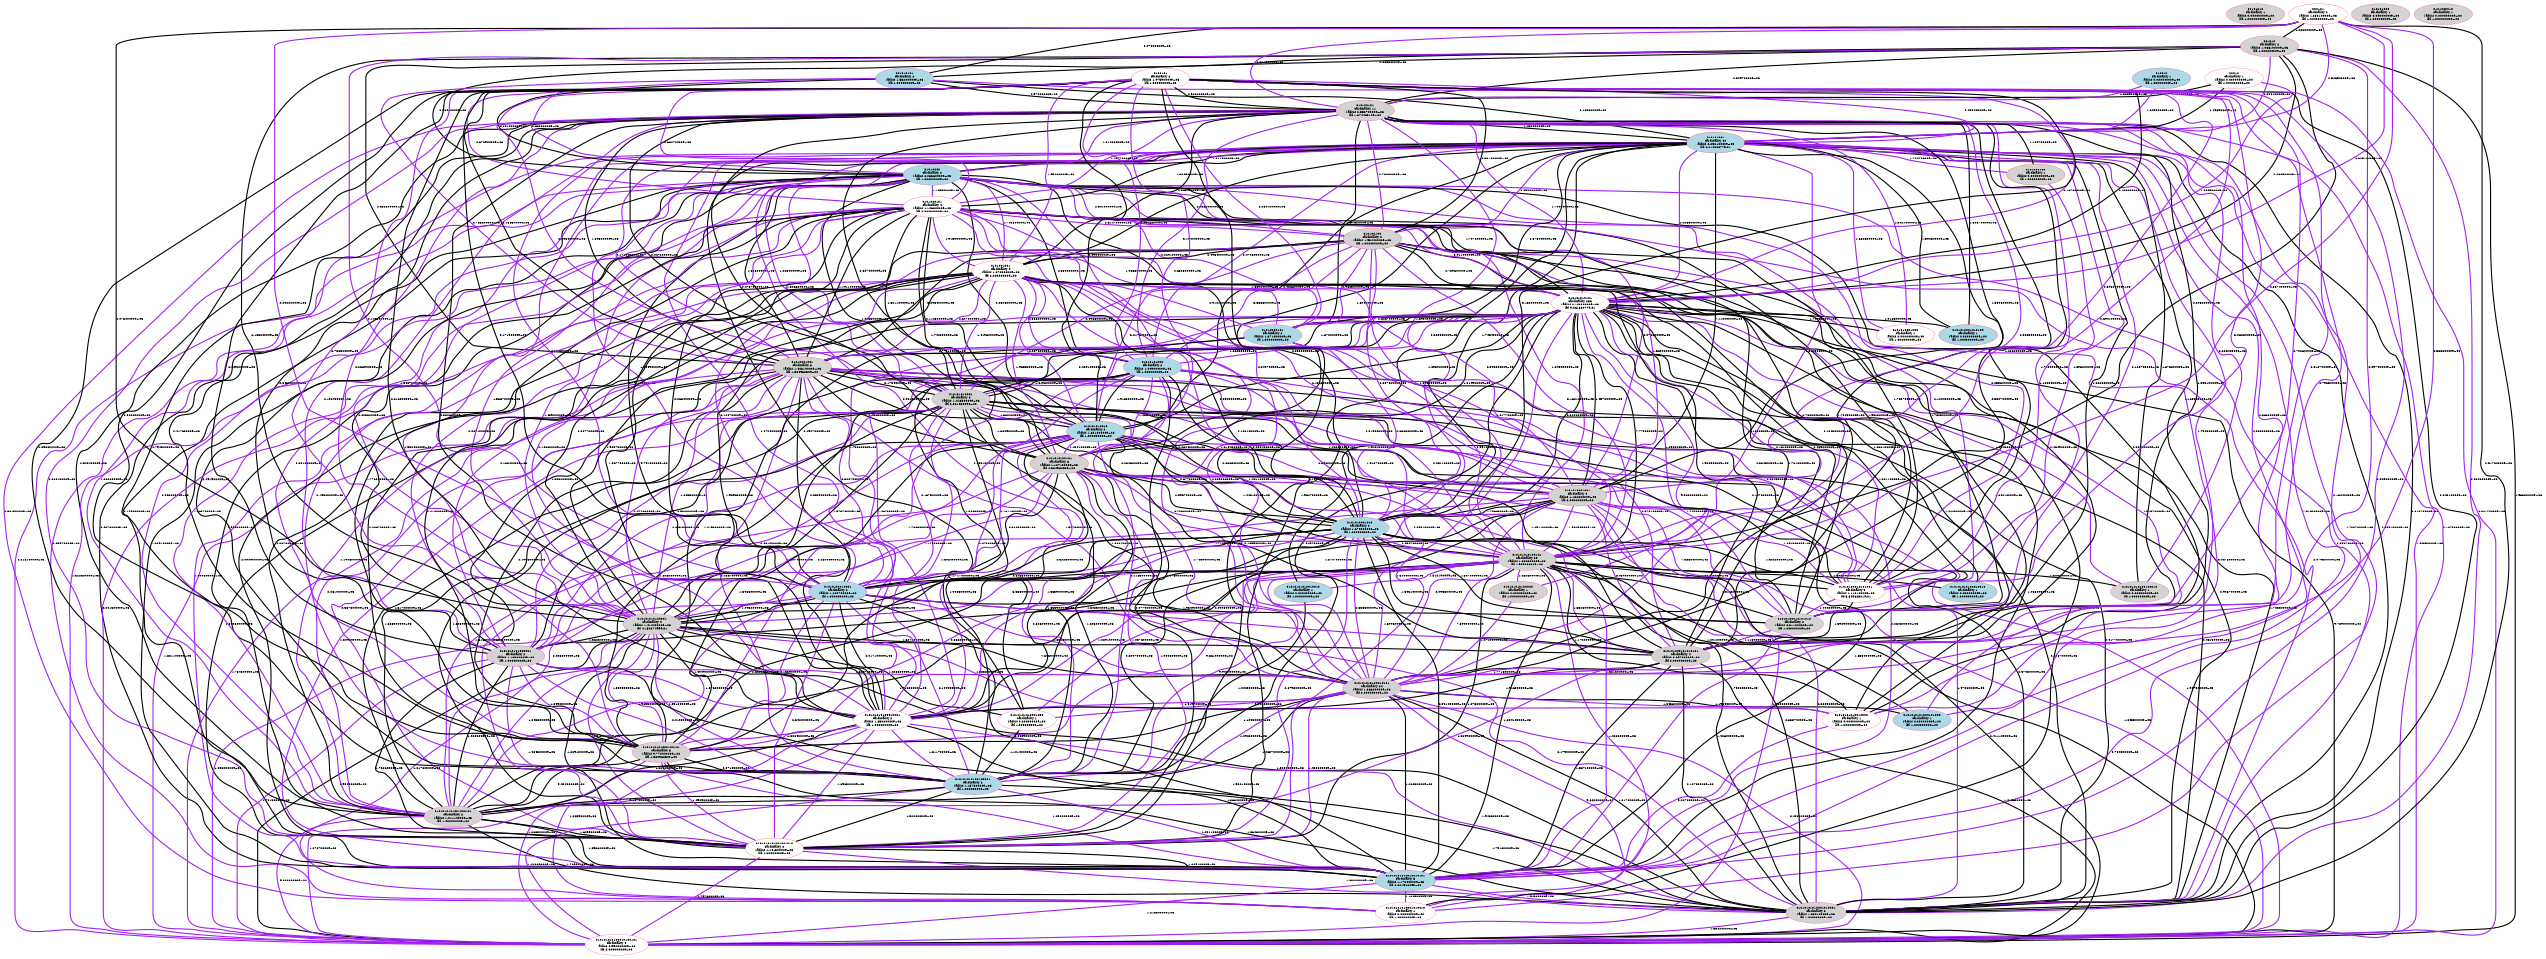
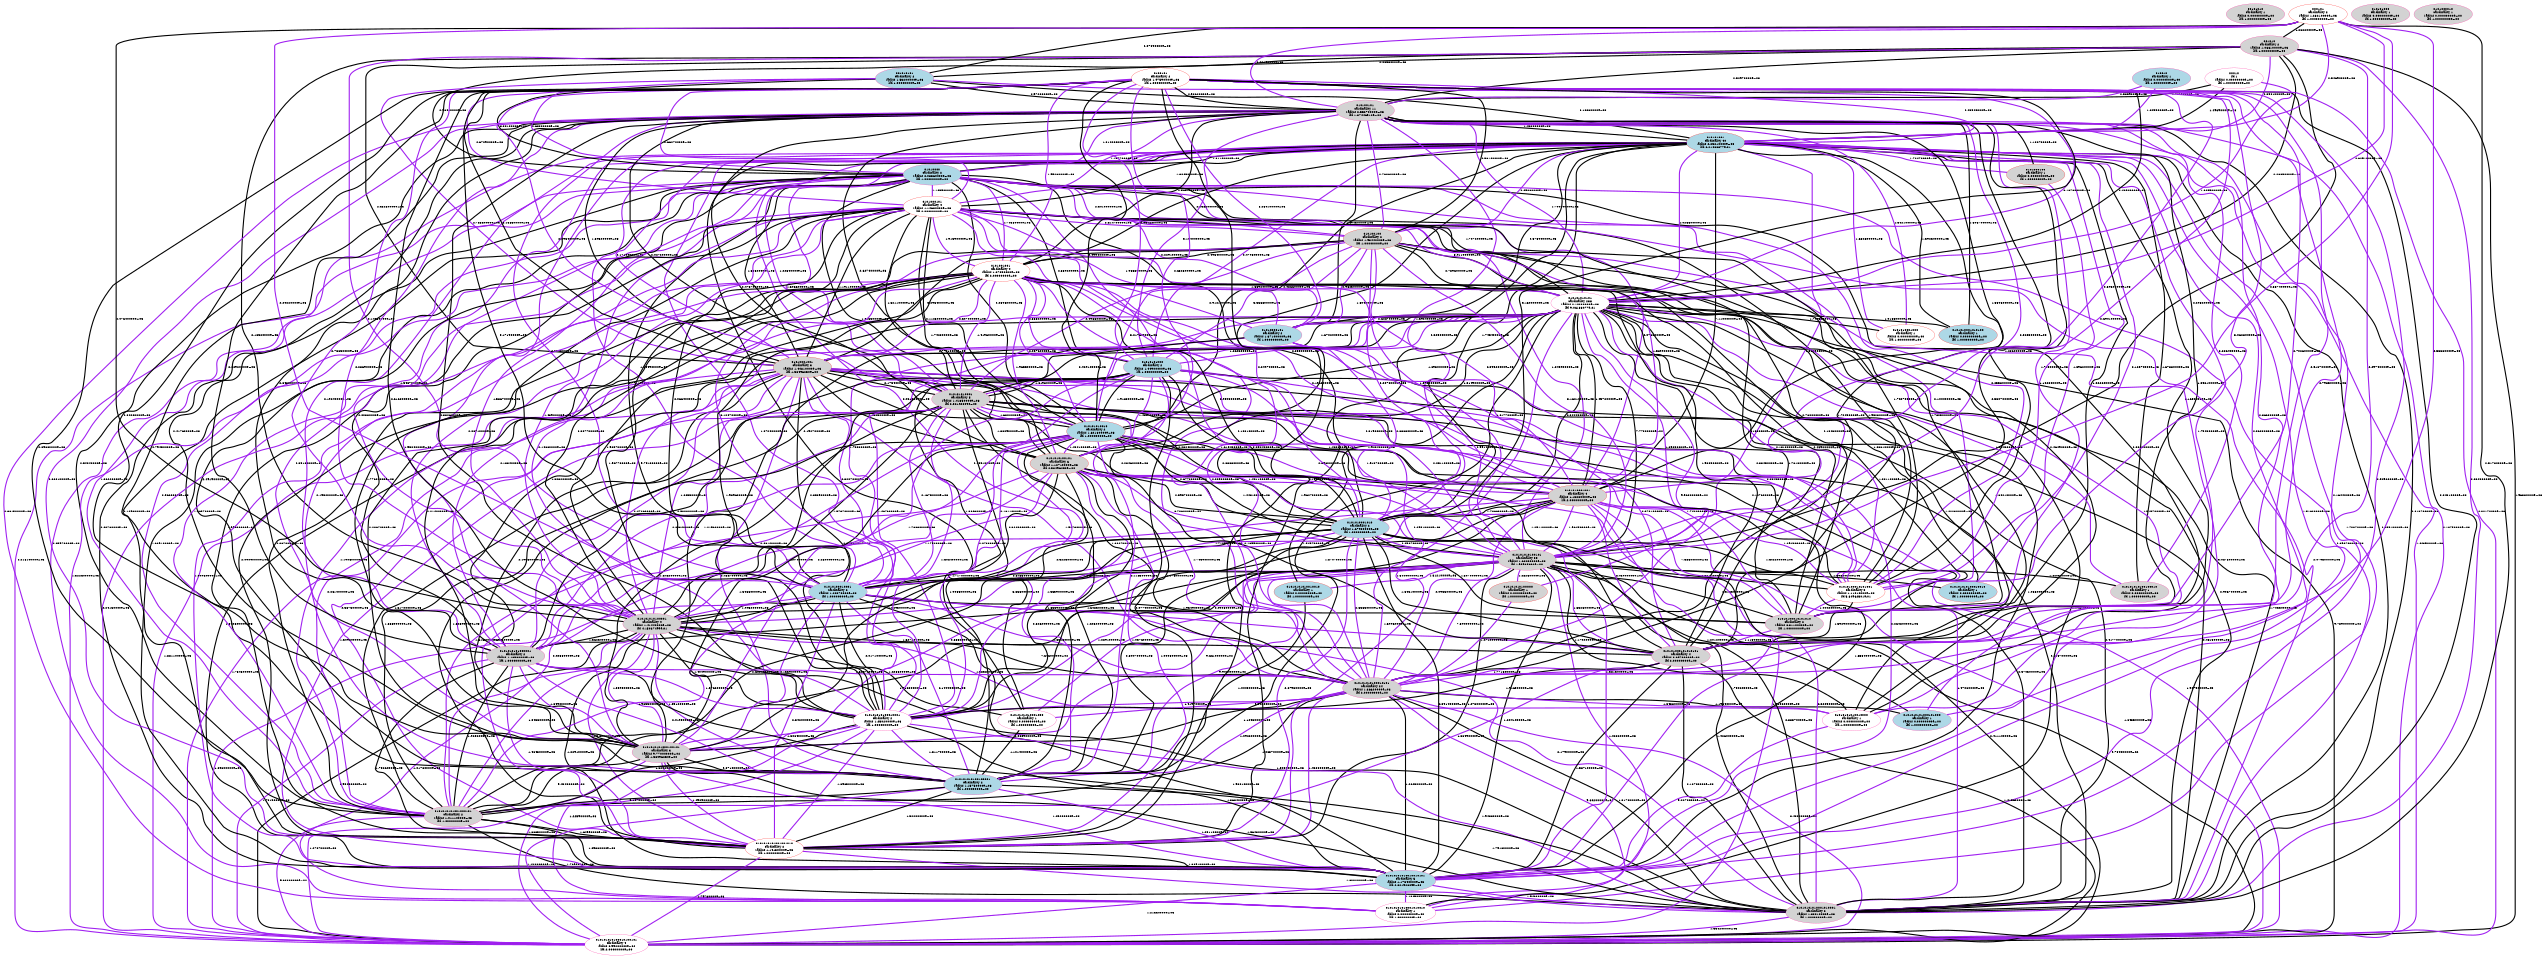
node "00010 cardinality 1 radius 0.00000000e+00 lfd 1.00000000e+00": label "00010 cardinality 1 radius 0.00000000e+00 lfd 1.00000000e+00" -> "00010 lfd 1 radius 0.00000000e+00 lfd 1.00000000e+00"
